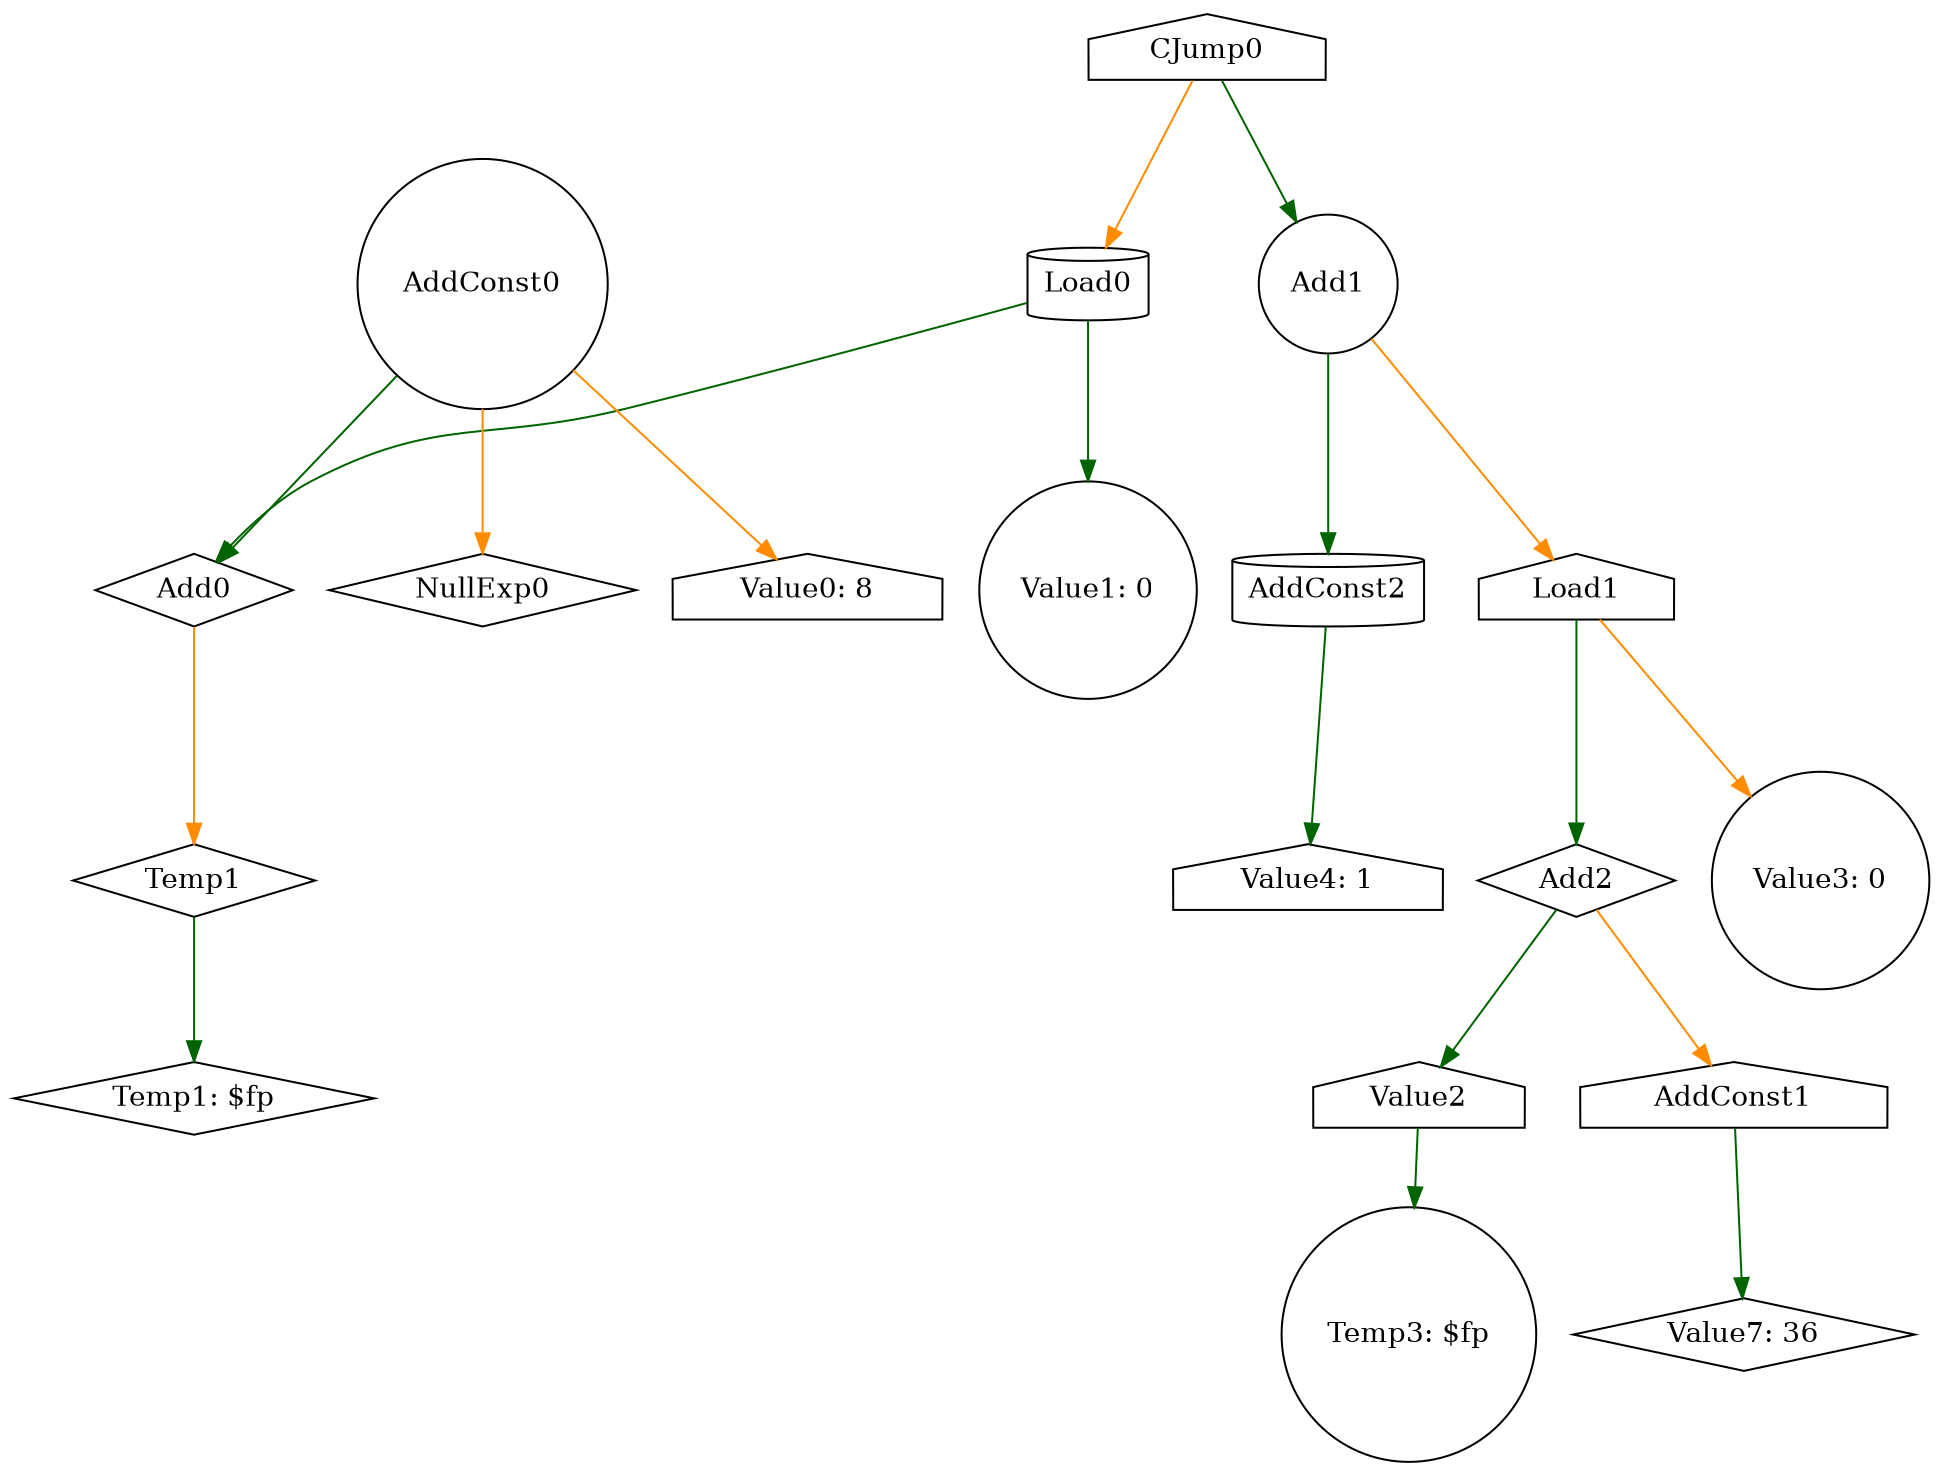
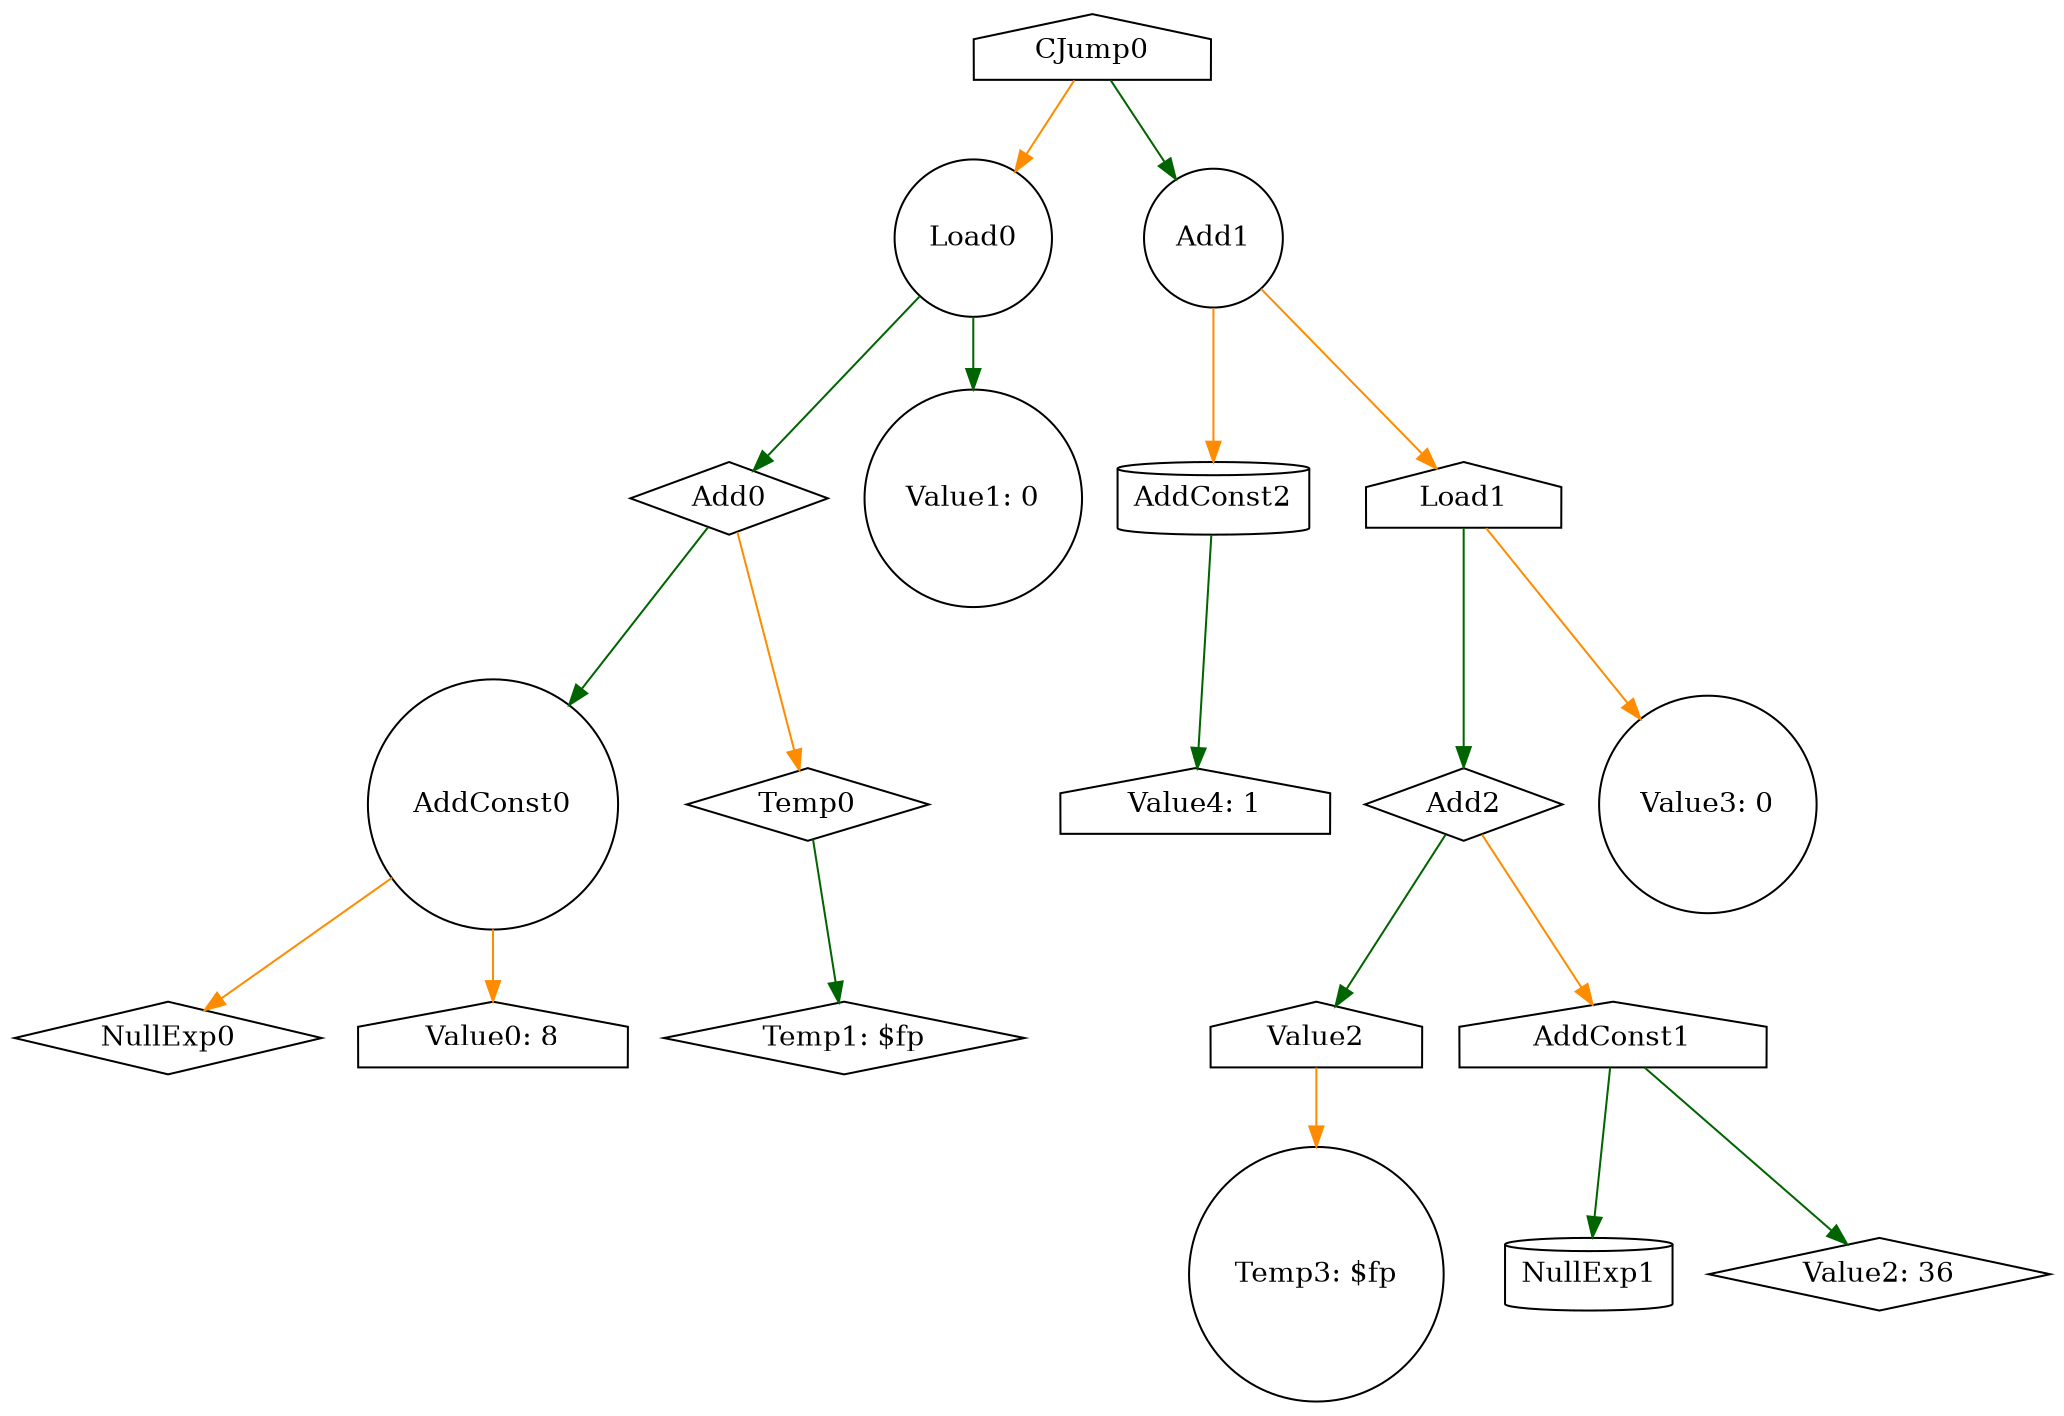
node "Load0": shape cylinder -> circle
edge "Add1" -> "AddConst2": color darkgreen -> darkorange
edge "AddConst0" -> "Add0": reversed
node "Temp1": label "Temp1" -> "Temp0"
edge "Value2" -> "Temp3: $fp": color darkgreen -> darkorange
node "NullExp1": added
node "Value7: 36": label "Value7: 36" -> "Value2: 36"
